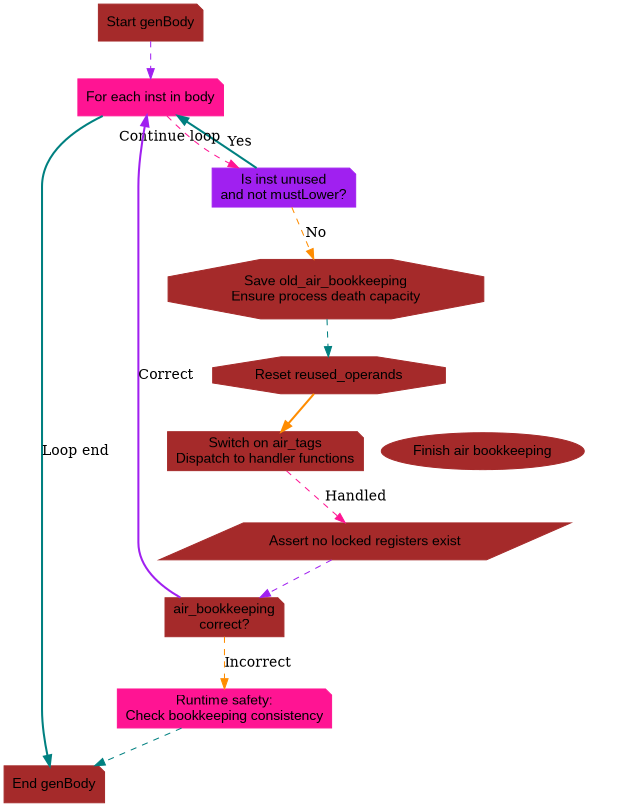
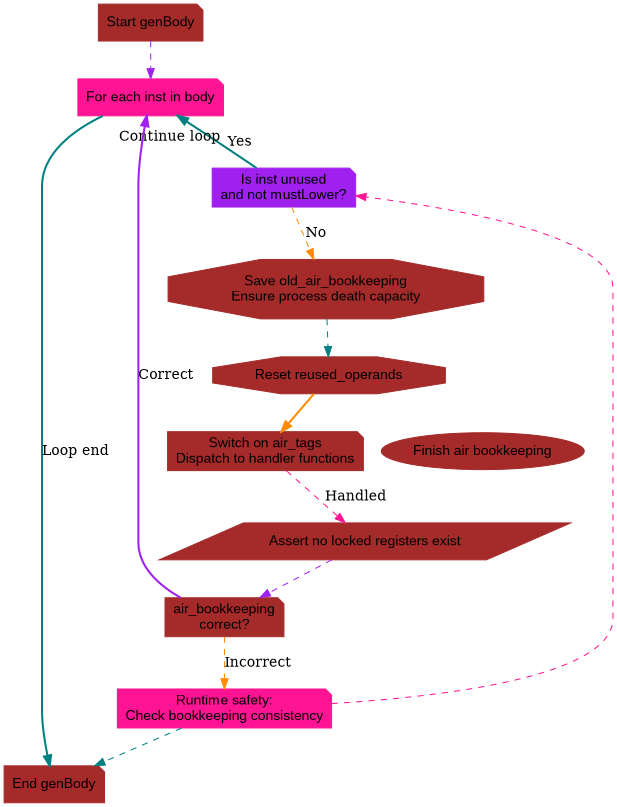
edge "For each inst in body" -> "Is inst unused and not mustLower?": now "Runtime safety: Check bookkeeping consistency" -> "Is inst unused and not mustLower?"
